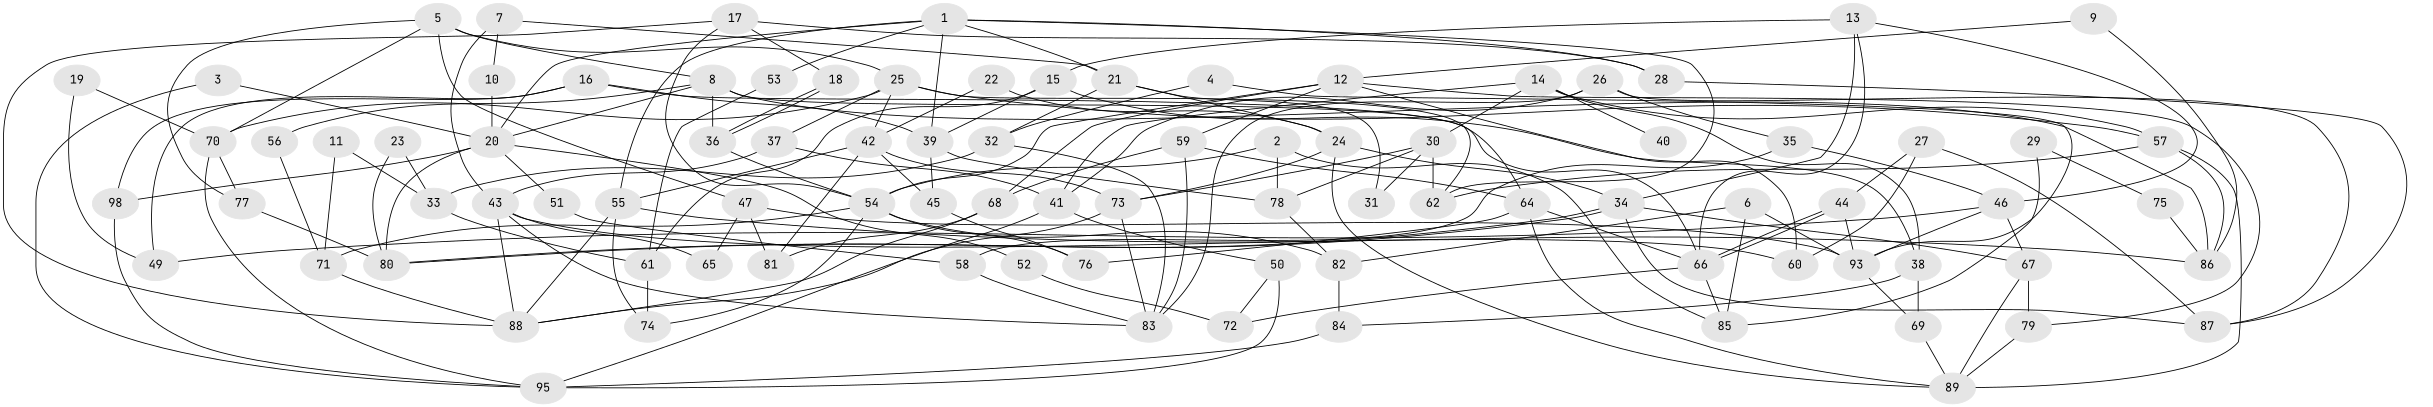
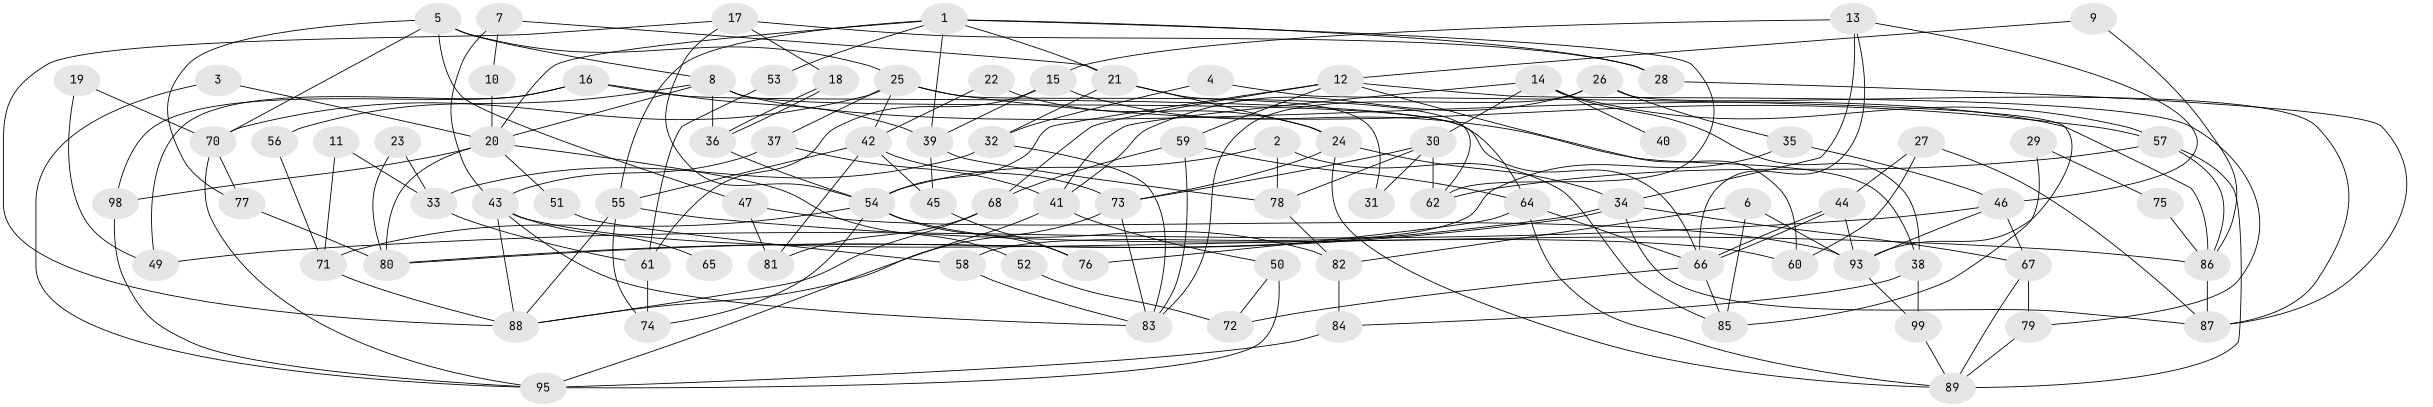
edge "47" -- "65": removed
edge "86" -- "87": added
node "69": label "69" -> "99"
